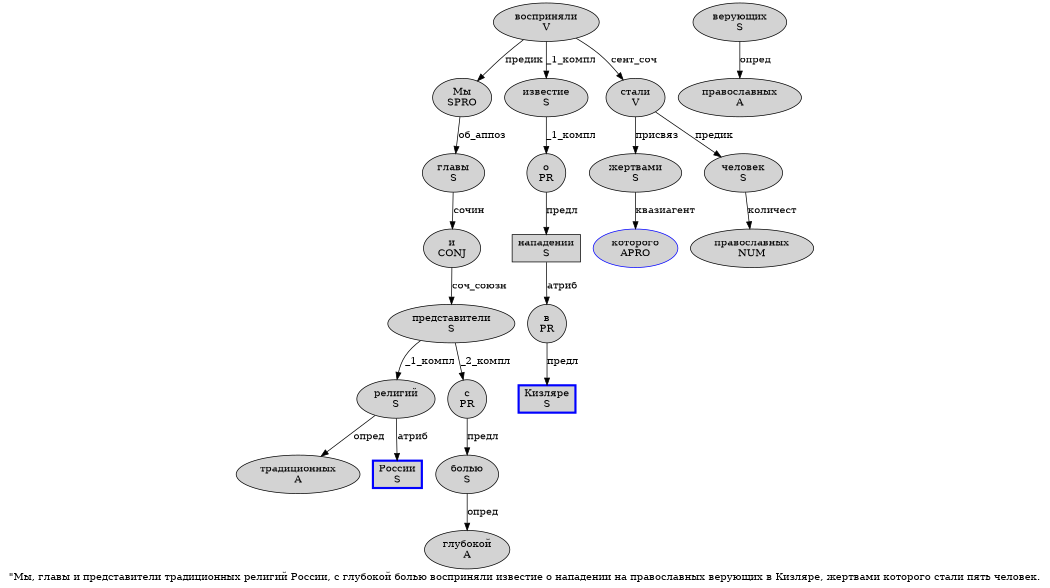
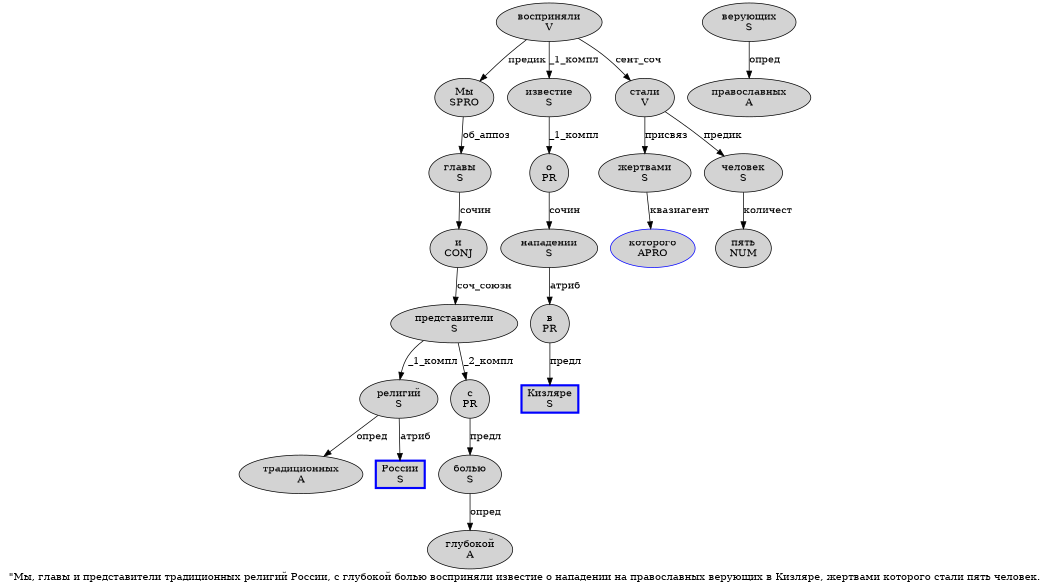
edge "о PR" -> "нападении S": label "предл" -> "сочин"
node "нападении S": shape box -> ellipse
node "православных NUM": label "православных NUM" -> "пять NUM"
